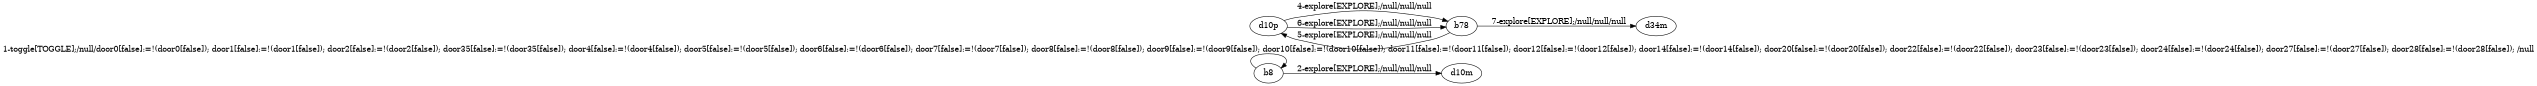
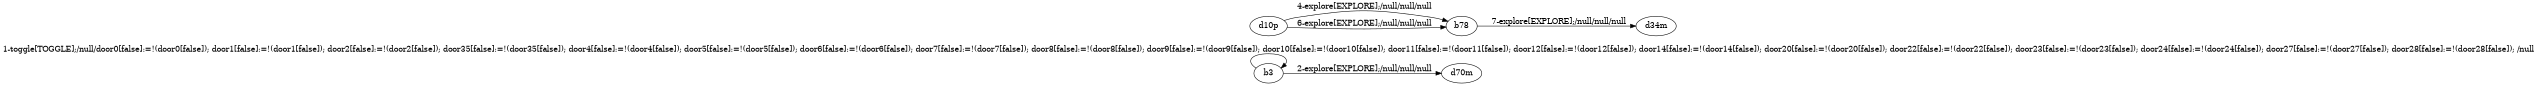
edge "b78" -> "d10p": removed, label "5-explore[EXPLORE];/null/null/null"
node "b8": label "b8" -> "b3"
node "d10m": label "d10m" -> "d70m"
